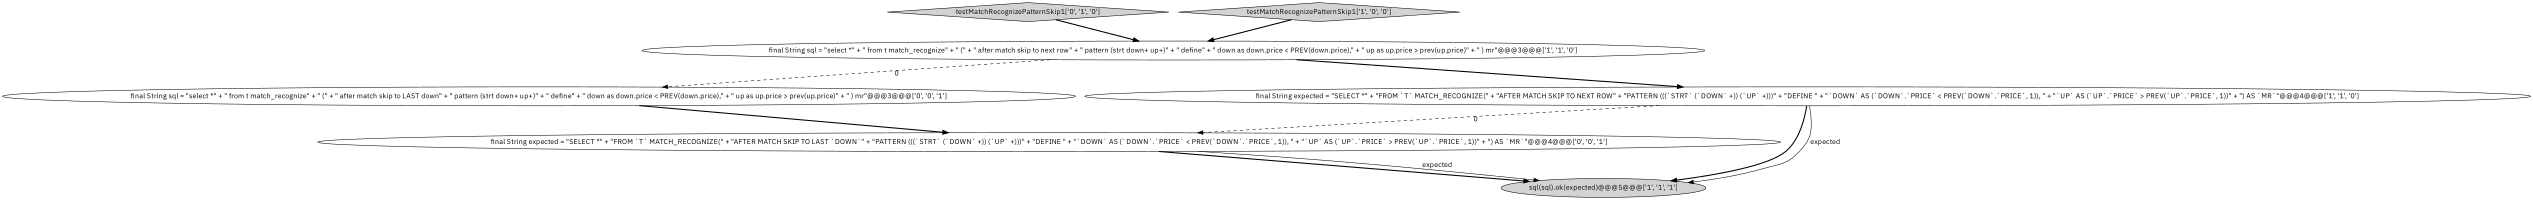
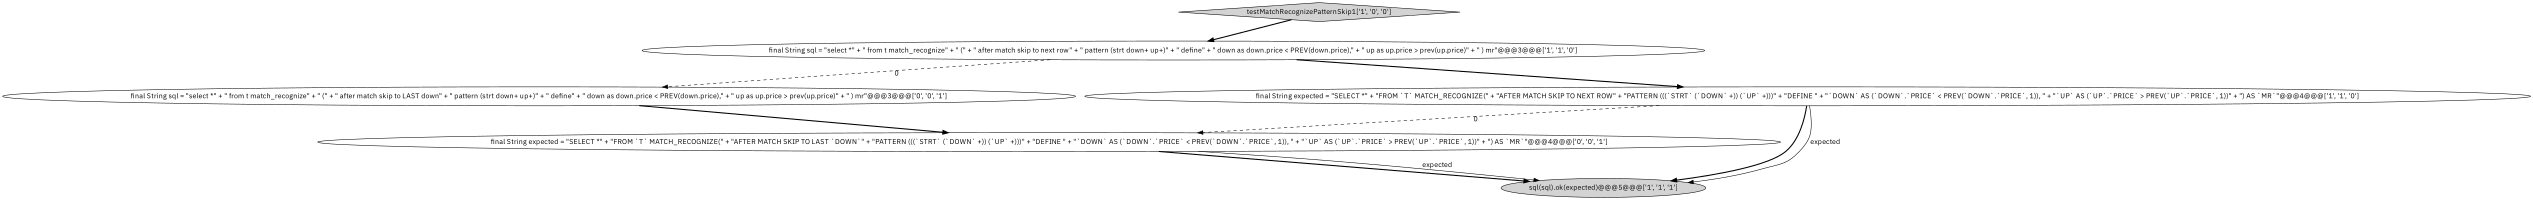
node "testMatchRecognizePatternSkip1['0', '1', '0']": removed
